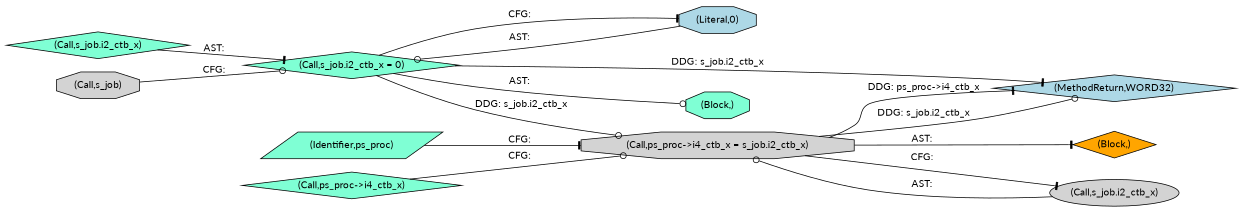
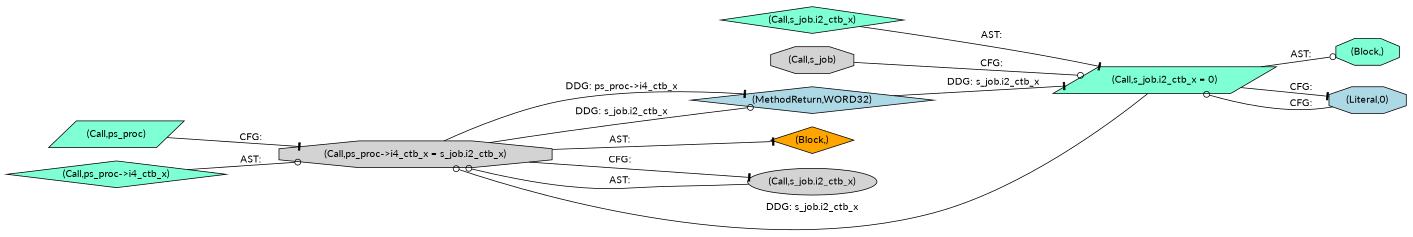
edge "(Literal,0)" -> "(Call,s_job.i2_ctb_x = 0)": label "AST: " -> "CFG: "
node "(Call,s_job.i2_ctb_x = 0)": shape diamond -> parallelogram
edge "(Call,s_job.i2_ctb_x = 0)" -> "(MethodReturn,WORD32)": reversed
node "(Identifier,ps_proc)": label "(Identifier,ps_proc)" -> "(Call,ps_proc)"
edge "(Call,ps_proc->i4_ctb_x)" -> "(Call,ps_proc->i4_ctb_x = s_job.i2_ctb_x)": label "CFG: " -> "AST: "
